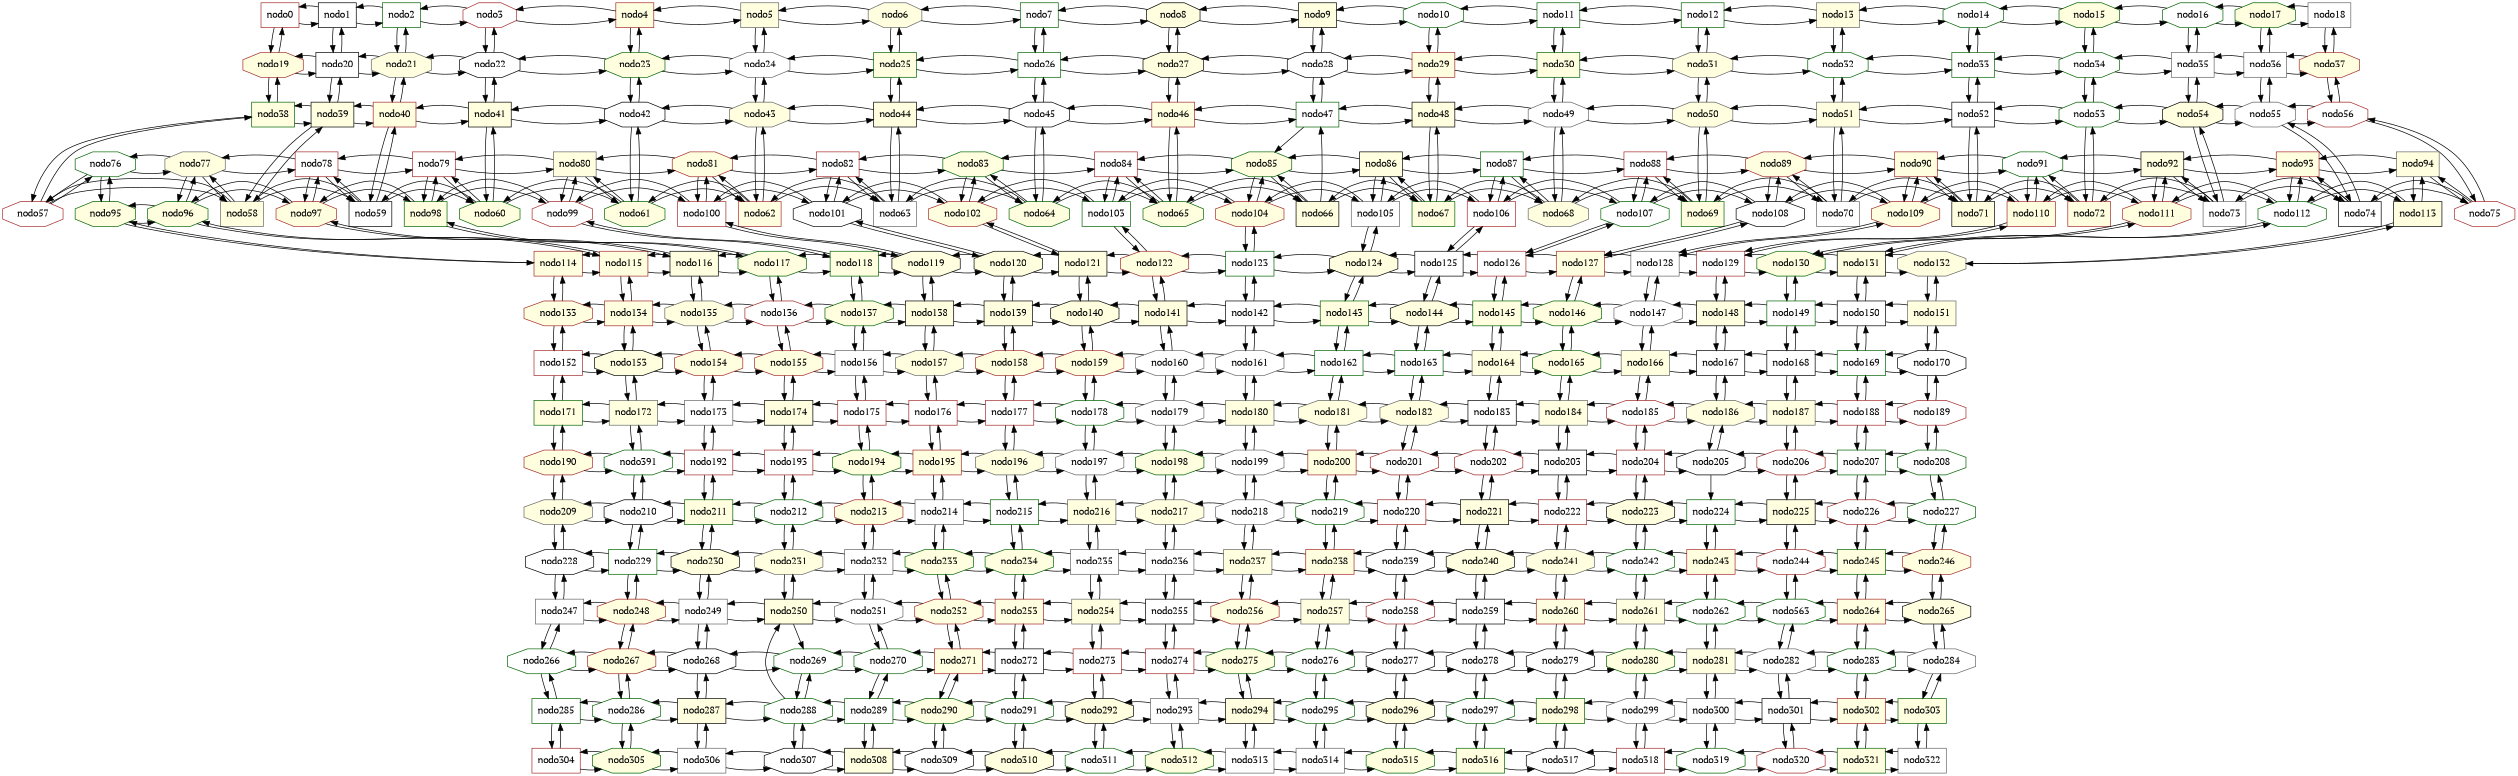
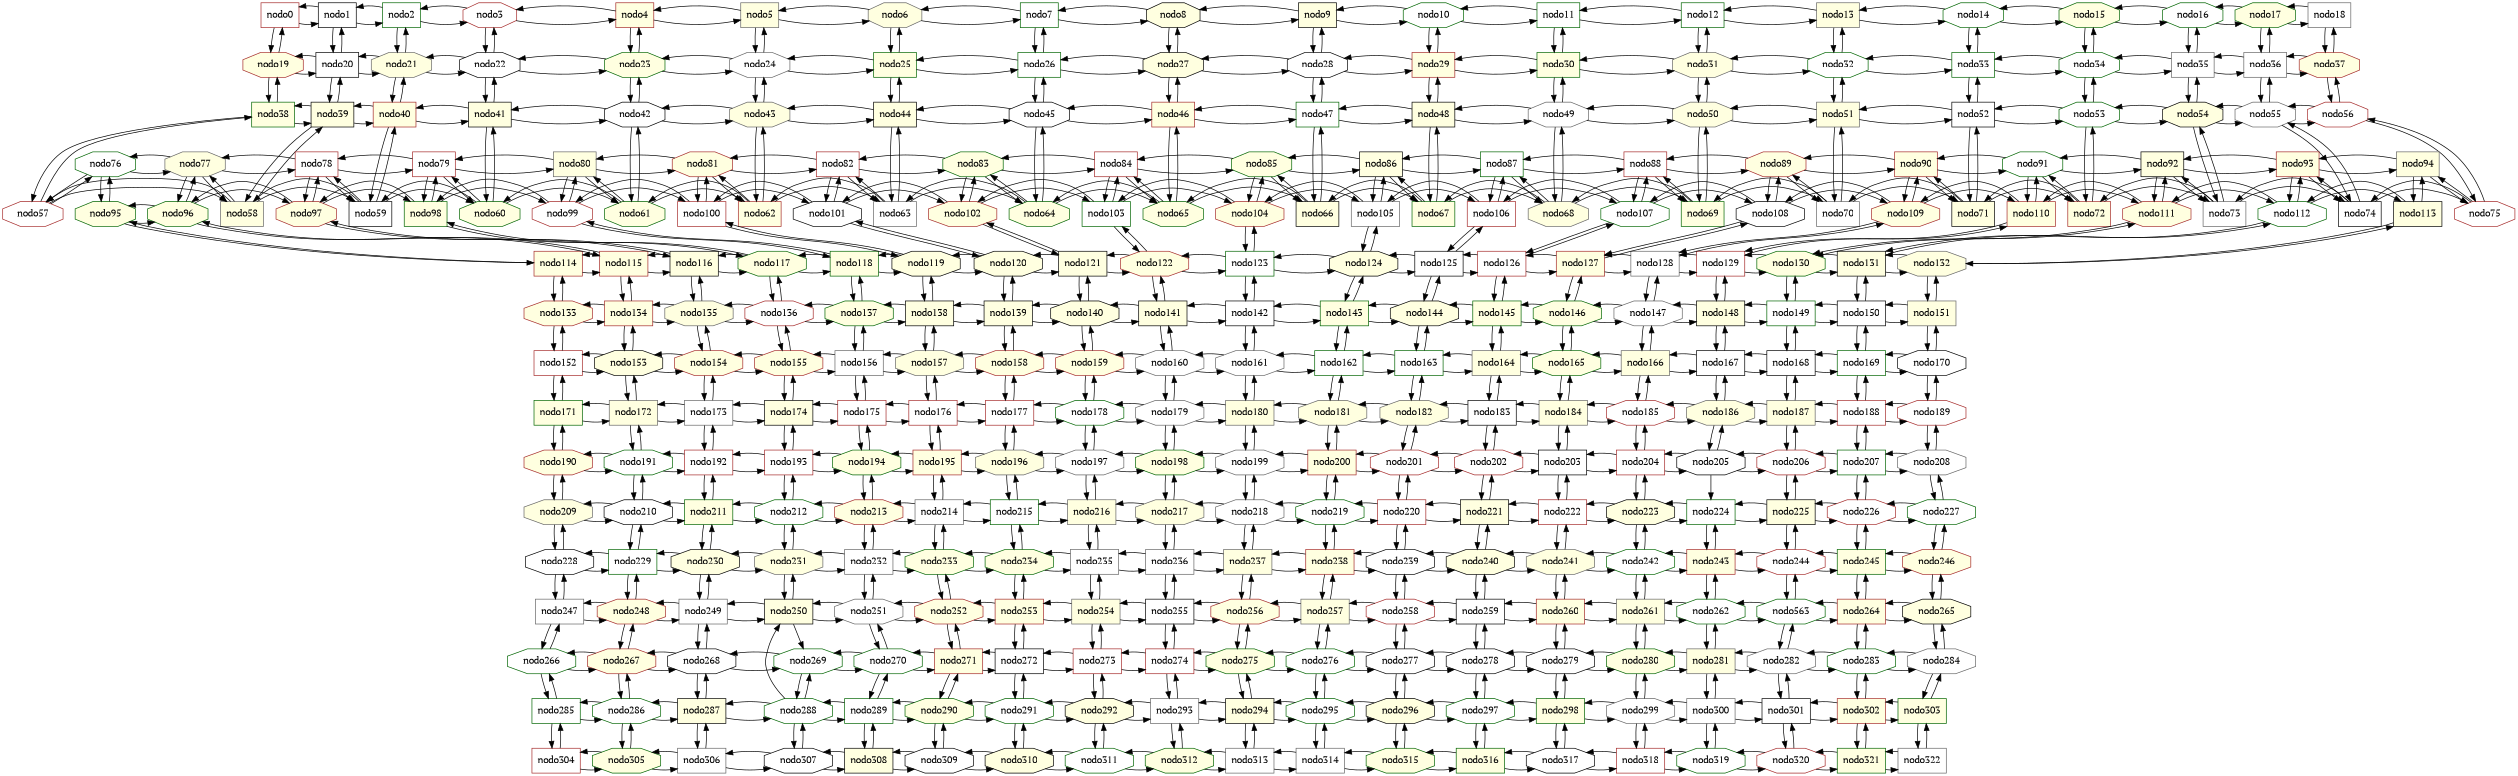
edge "nodo47" -> "nodo85": now "nodo47" -> "nodo66"
node "nodo391": label "nodo391" -> "nodo191"
node "nodo208": color darkgreen -> gray40
